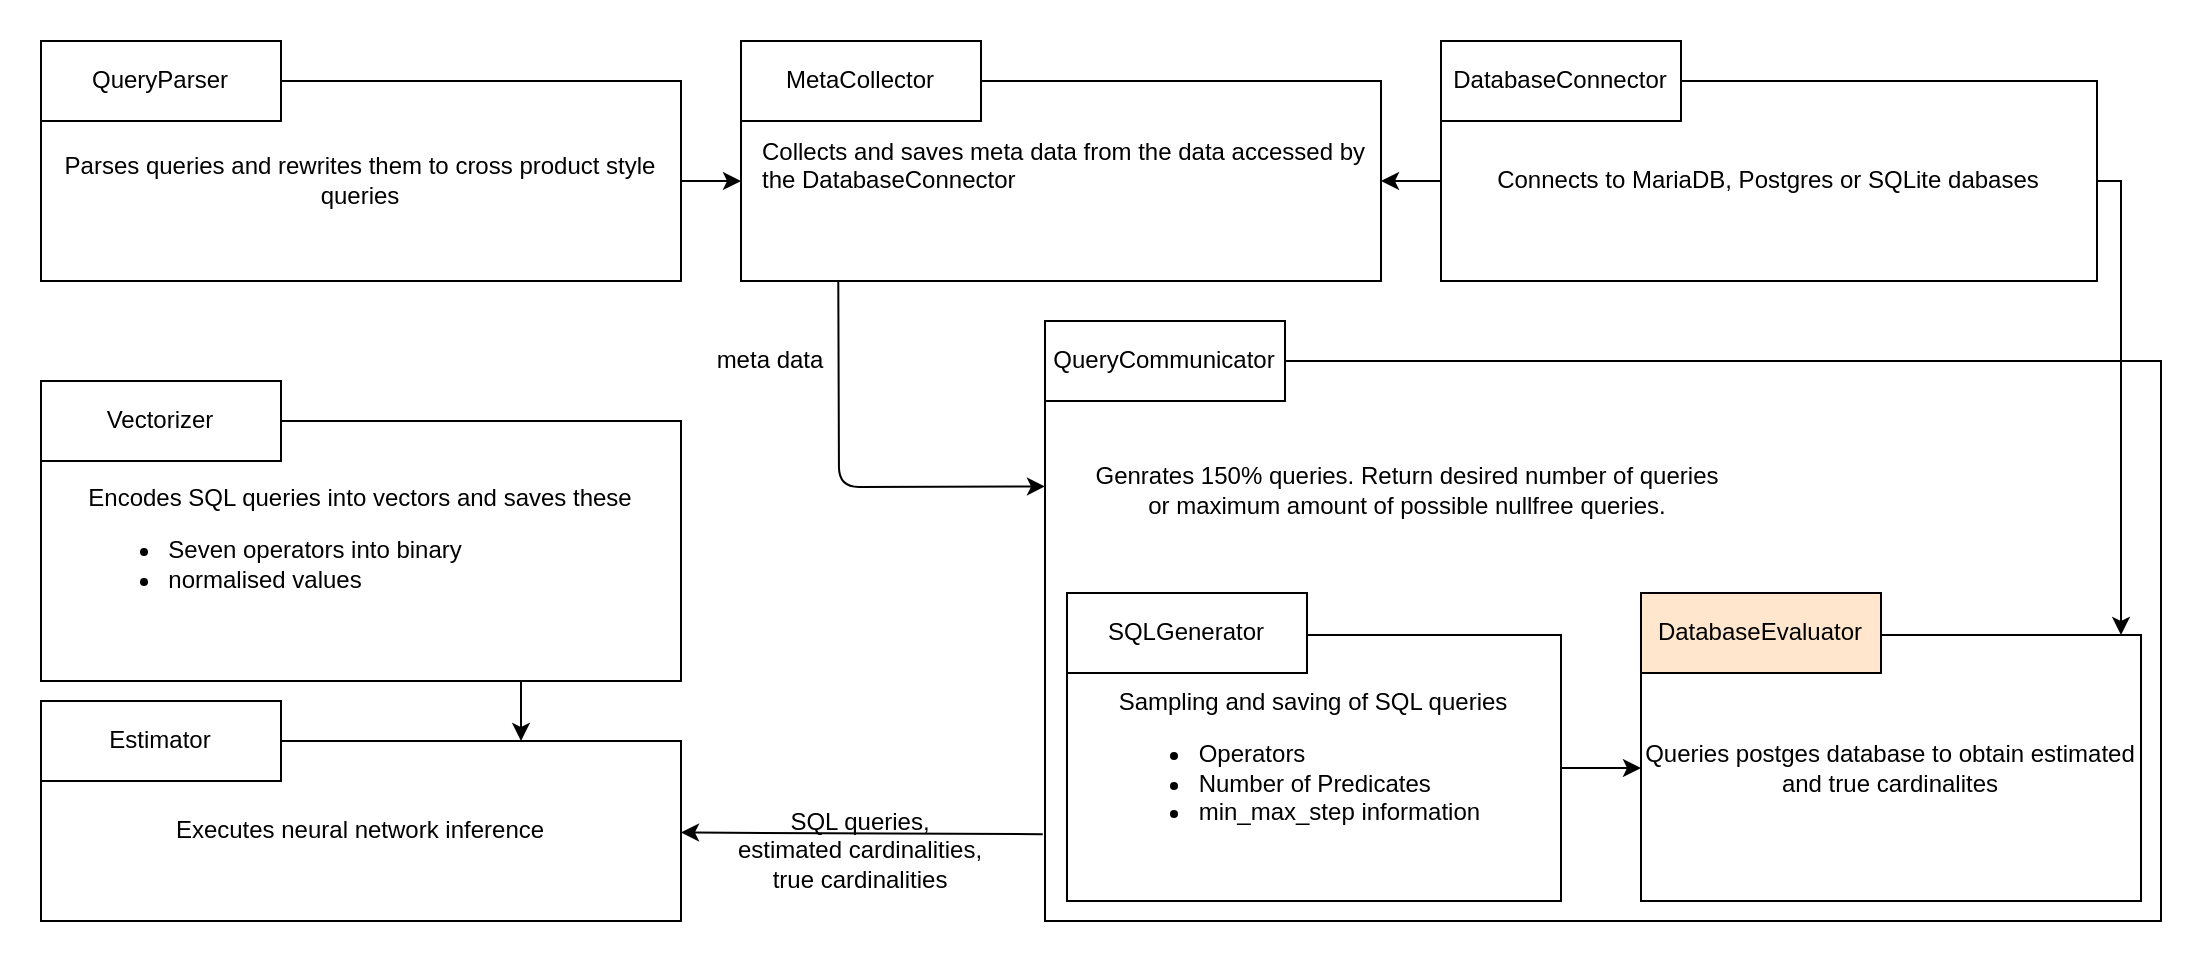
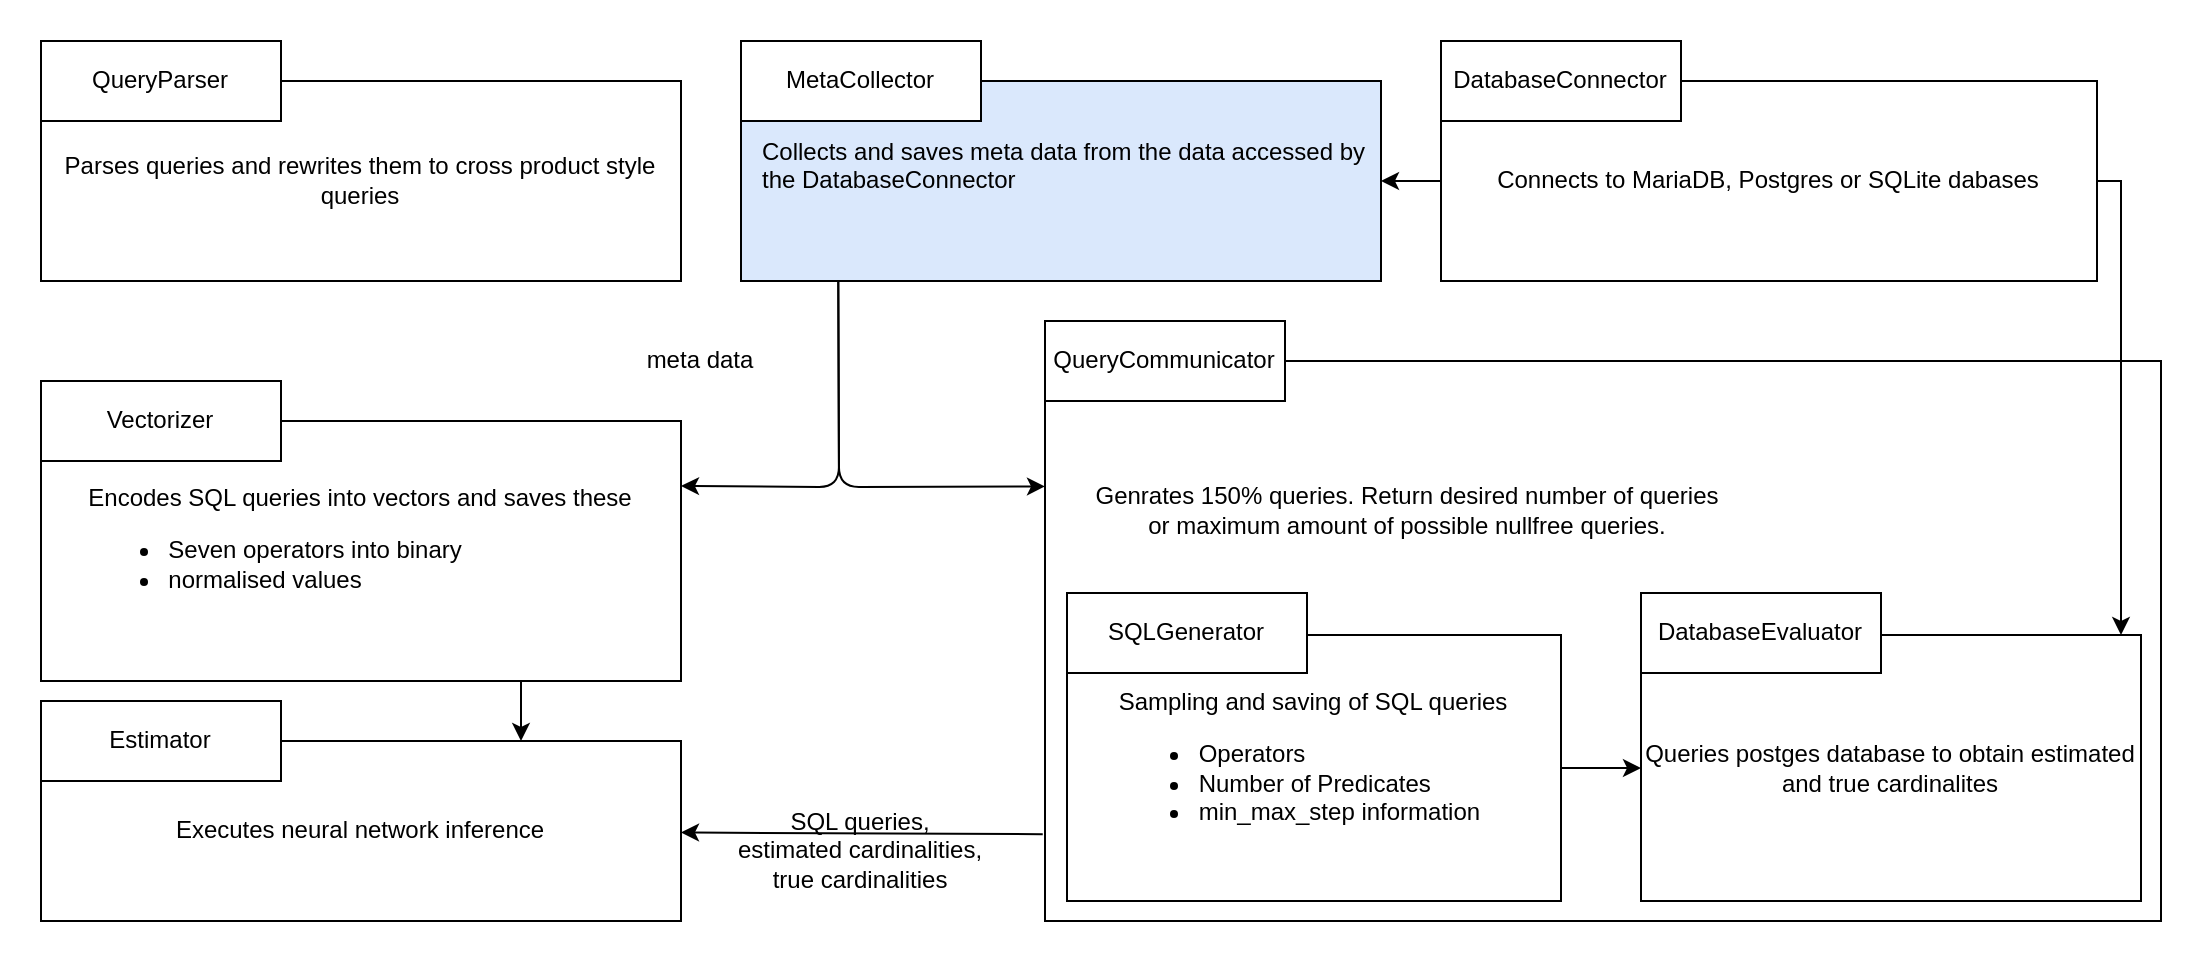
edge "Parses queries and rewrites them to cross product style queries" -> "Collects and saves meta data from the data accessed by the DatabaseConnector": removed
node "Collects and saves meta data from the data accessed by the DatabaseConnector": fillcolor #ffffff -> #dae8fc
node "meta data": moved (771, 361) -> (701, 361)
edge "Collects and saves meta data from the data accessed by the DatabaseConnector" -> "Encodes SQL queries into vectors and saves these Seven operators into binary normalised values": added
node "Genrates 150% queries. Return desired number of queries or maximum amount of possible nullfree queries.": moved (1408, 491) -> (1408, 511)
node "DatabaseEvaluator": fillcolor #ffe6cc -> #ffffff
